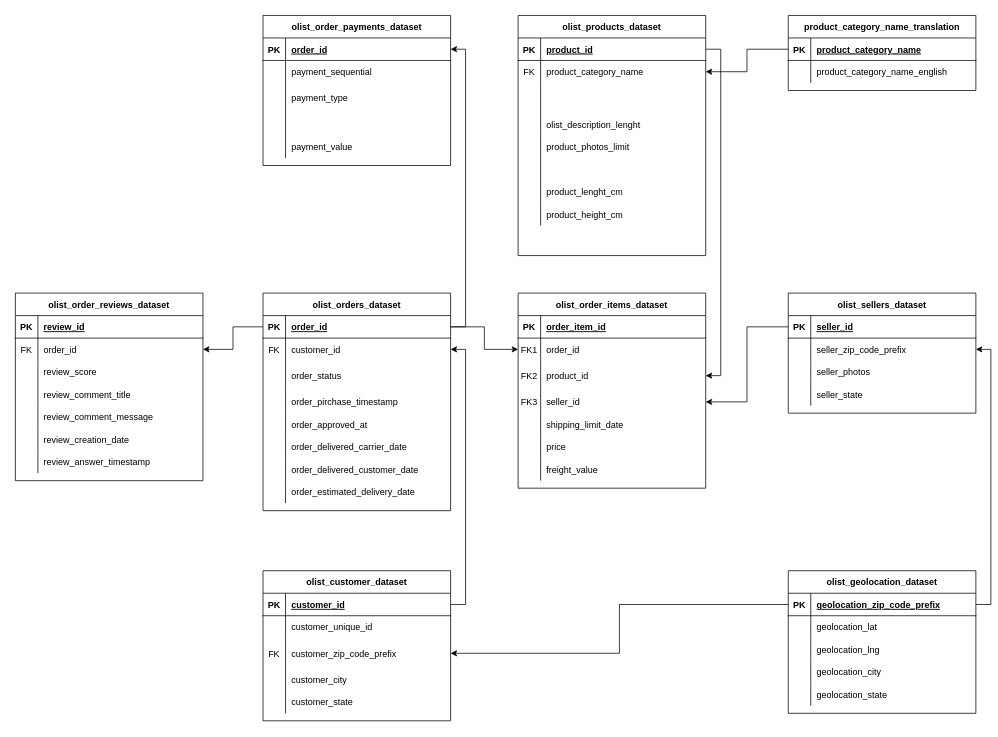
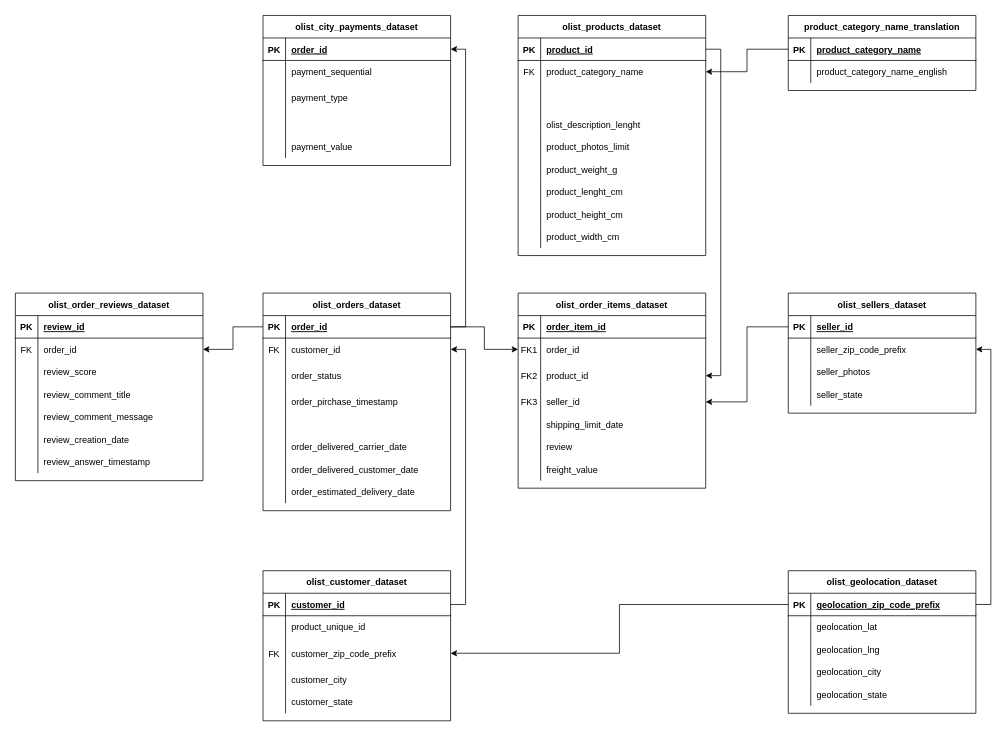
node "olist_order_payments_dataset": label "olist_order_payments_dataset" -> "olist_city_payments_dataset"
node "product_weight_g": added
node "product_width_cm": added
node "order_approved_at": removed
node "price": label "price" -> "review"
node "customer_unique_id": label "customer_unique_id" -> "product_unique_id"
